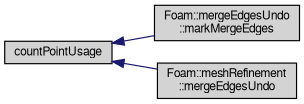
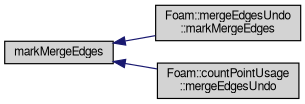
node "countPointUsage": label "countPointUsage" -> "markMergeEdges"
node "Foam::meshRefinement ::mergeEdgesUndo": label "Foam::meshRefinement ::mergeEdgesUndo" -> "Foam::countPointUsage ::mergeEdgesUndo"
